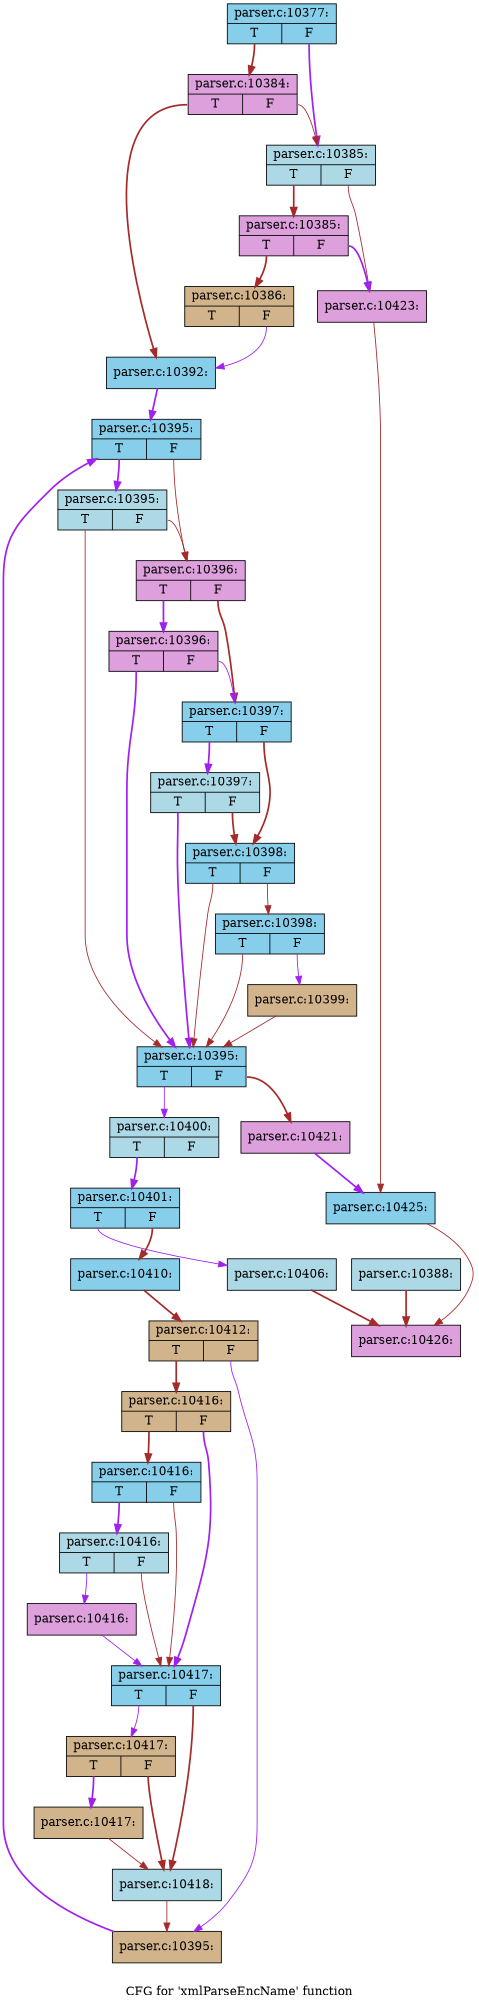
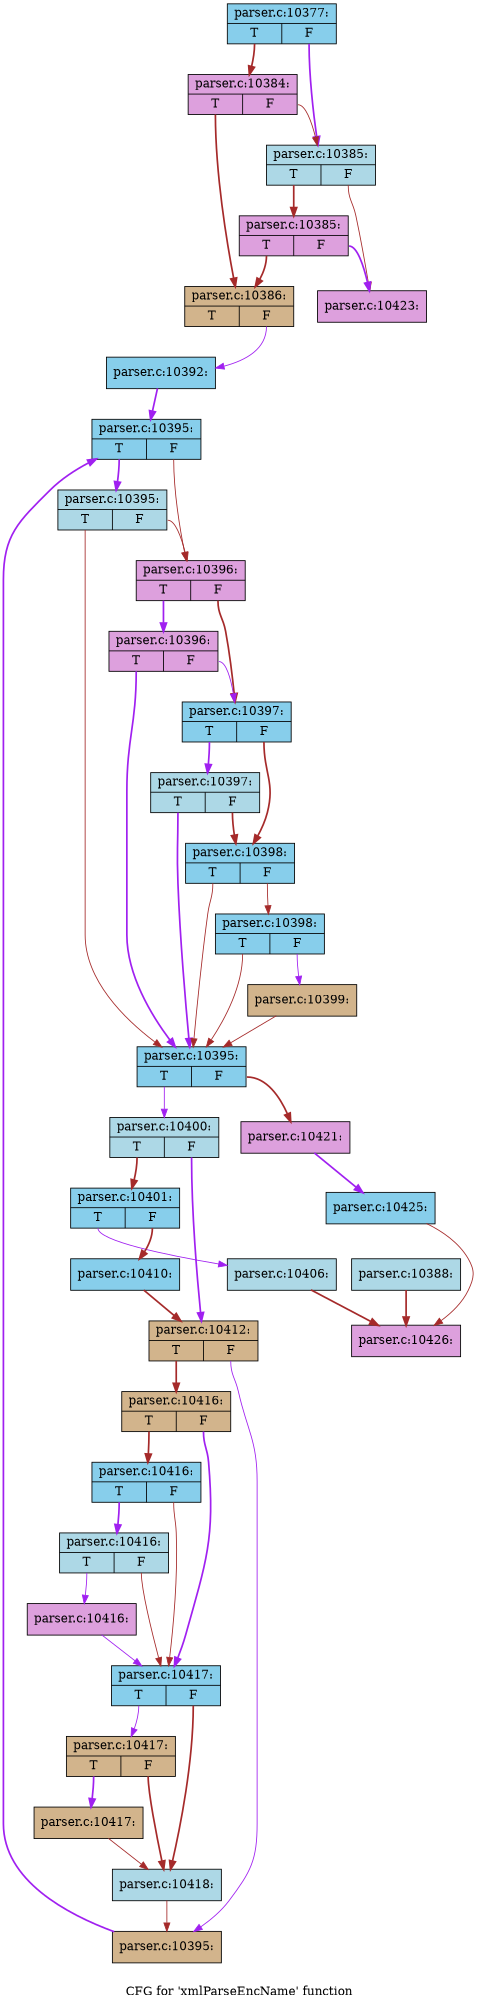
edge "parser.c:10384:" -> "parser.c:10392:": now "parser.c:10384:" -> "parser.c:10386:"
edge "parser.c:10423:" -> "parser.c:10425:": removed
edge "parser.c:10400:" -> "parser.c:10401:": color purple -> brown
edge "parser.c:10400:" -> "parser.c:10412:": added
